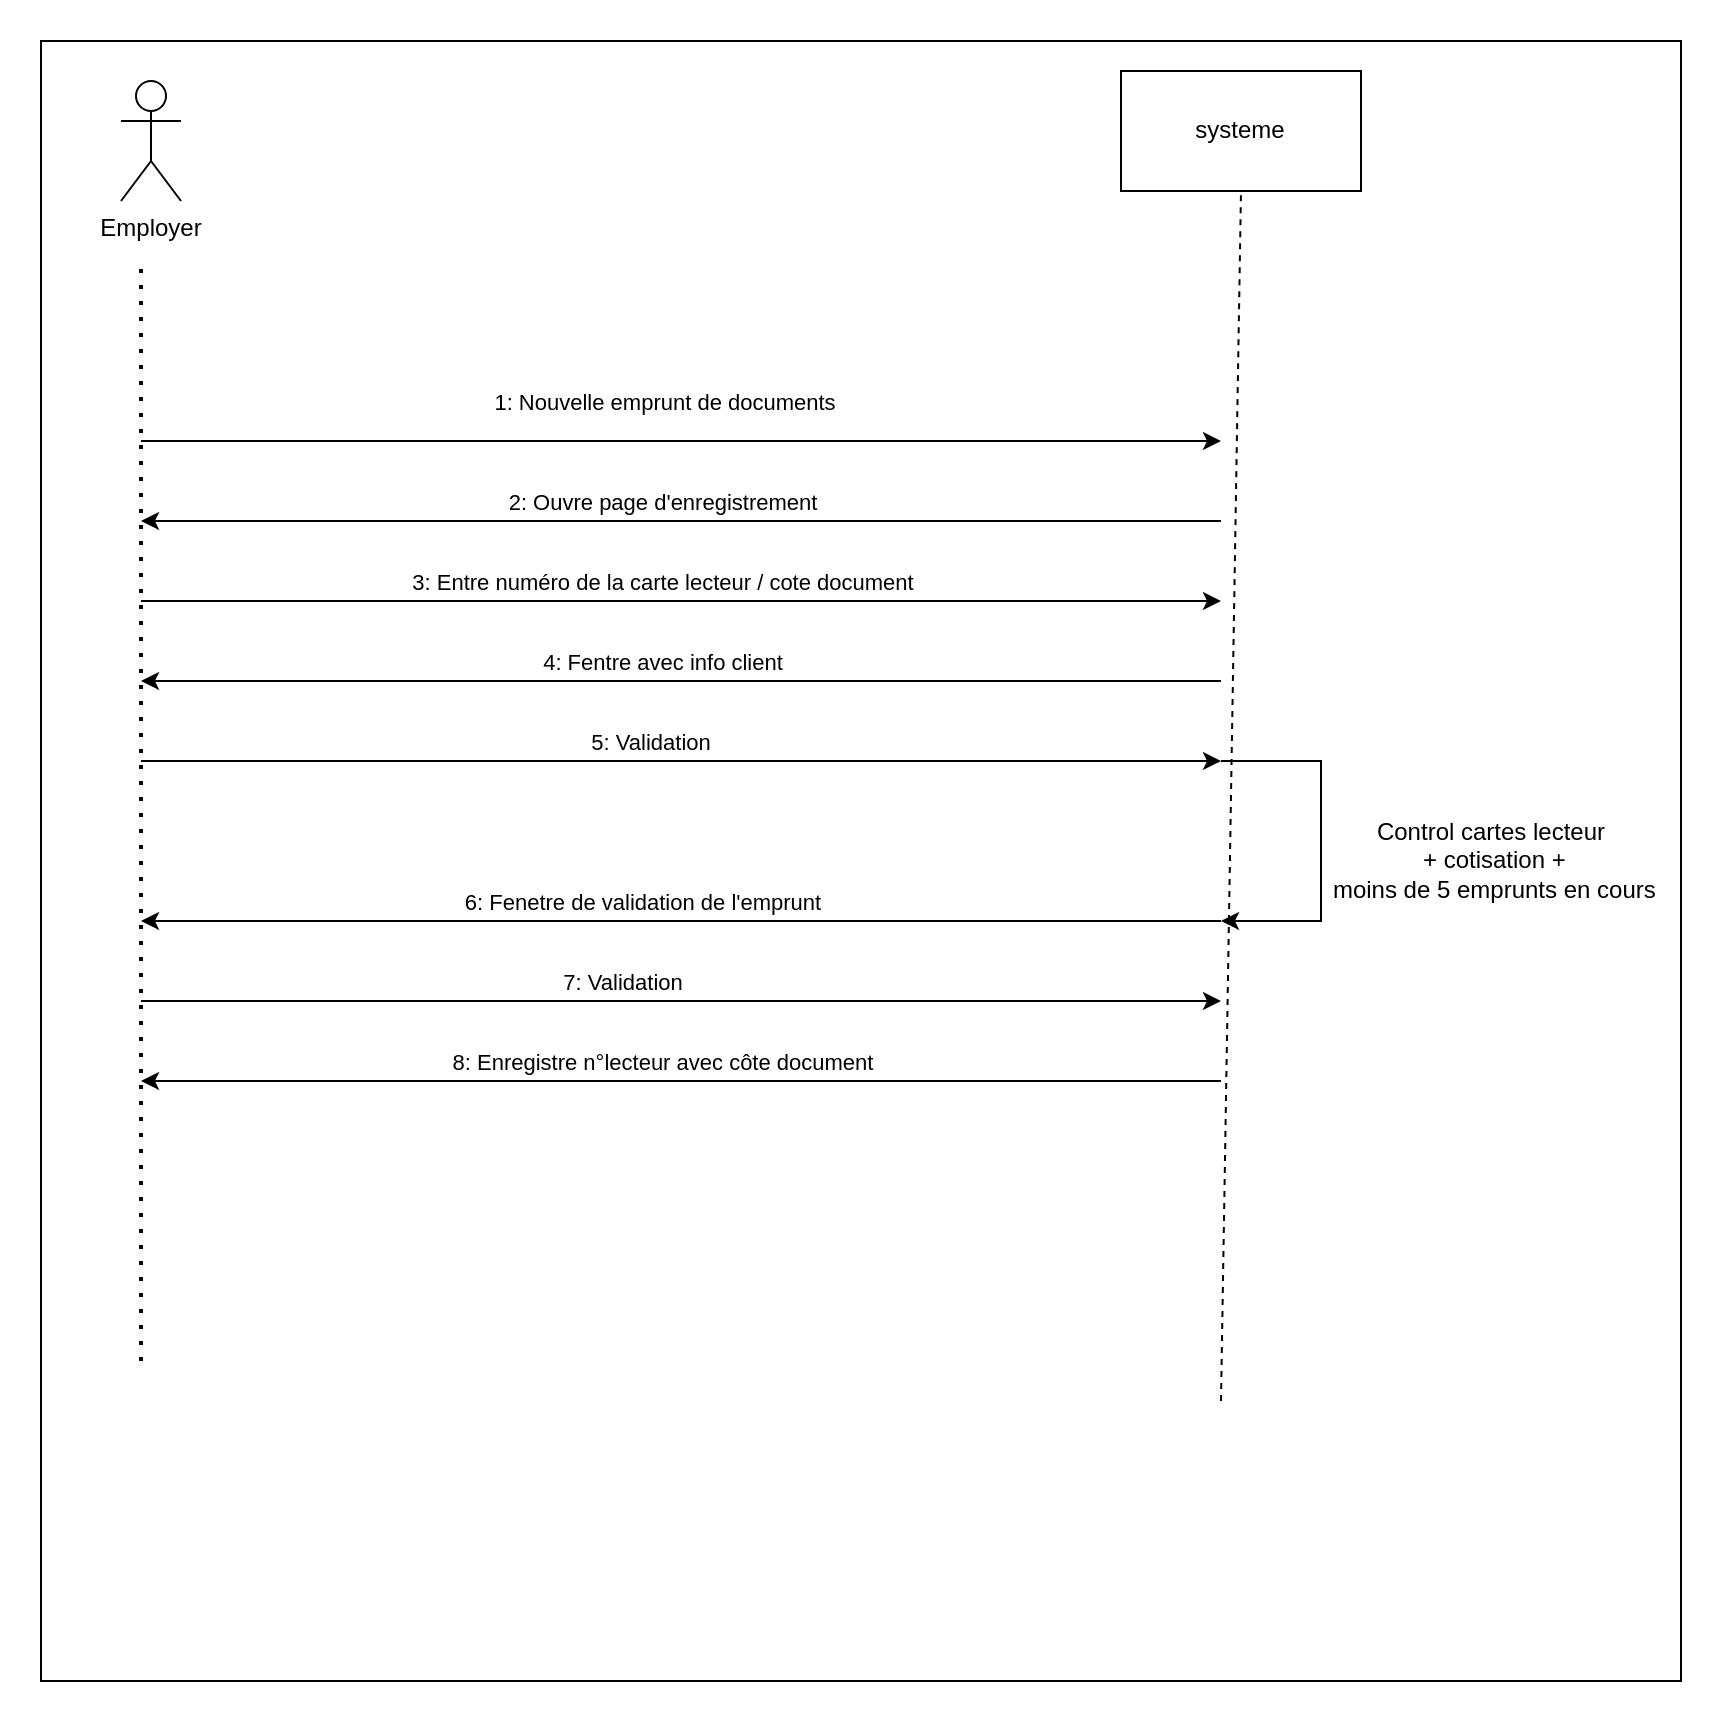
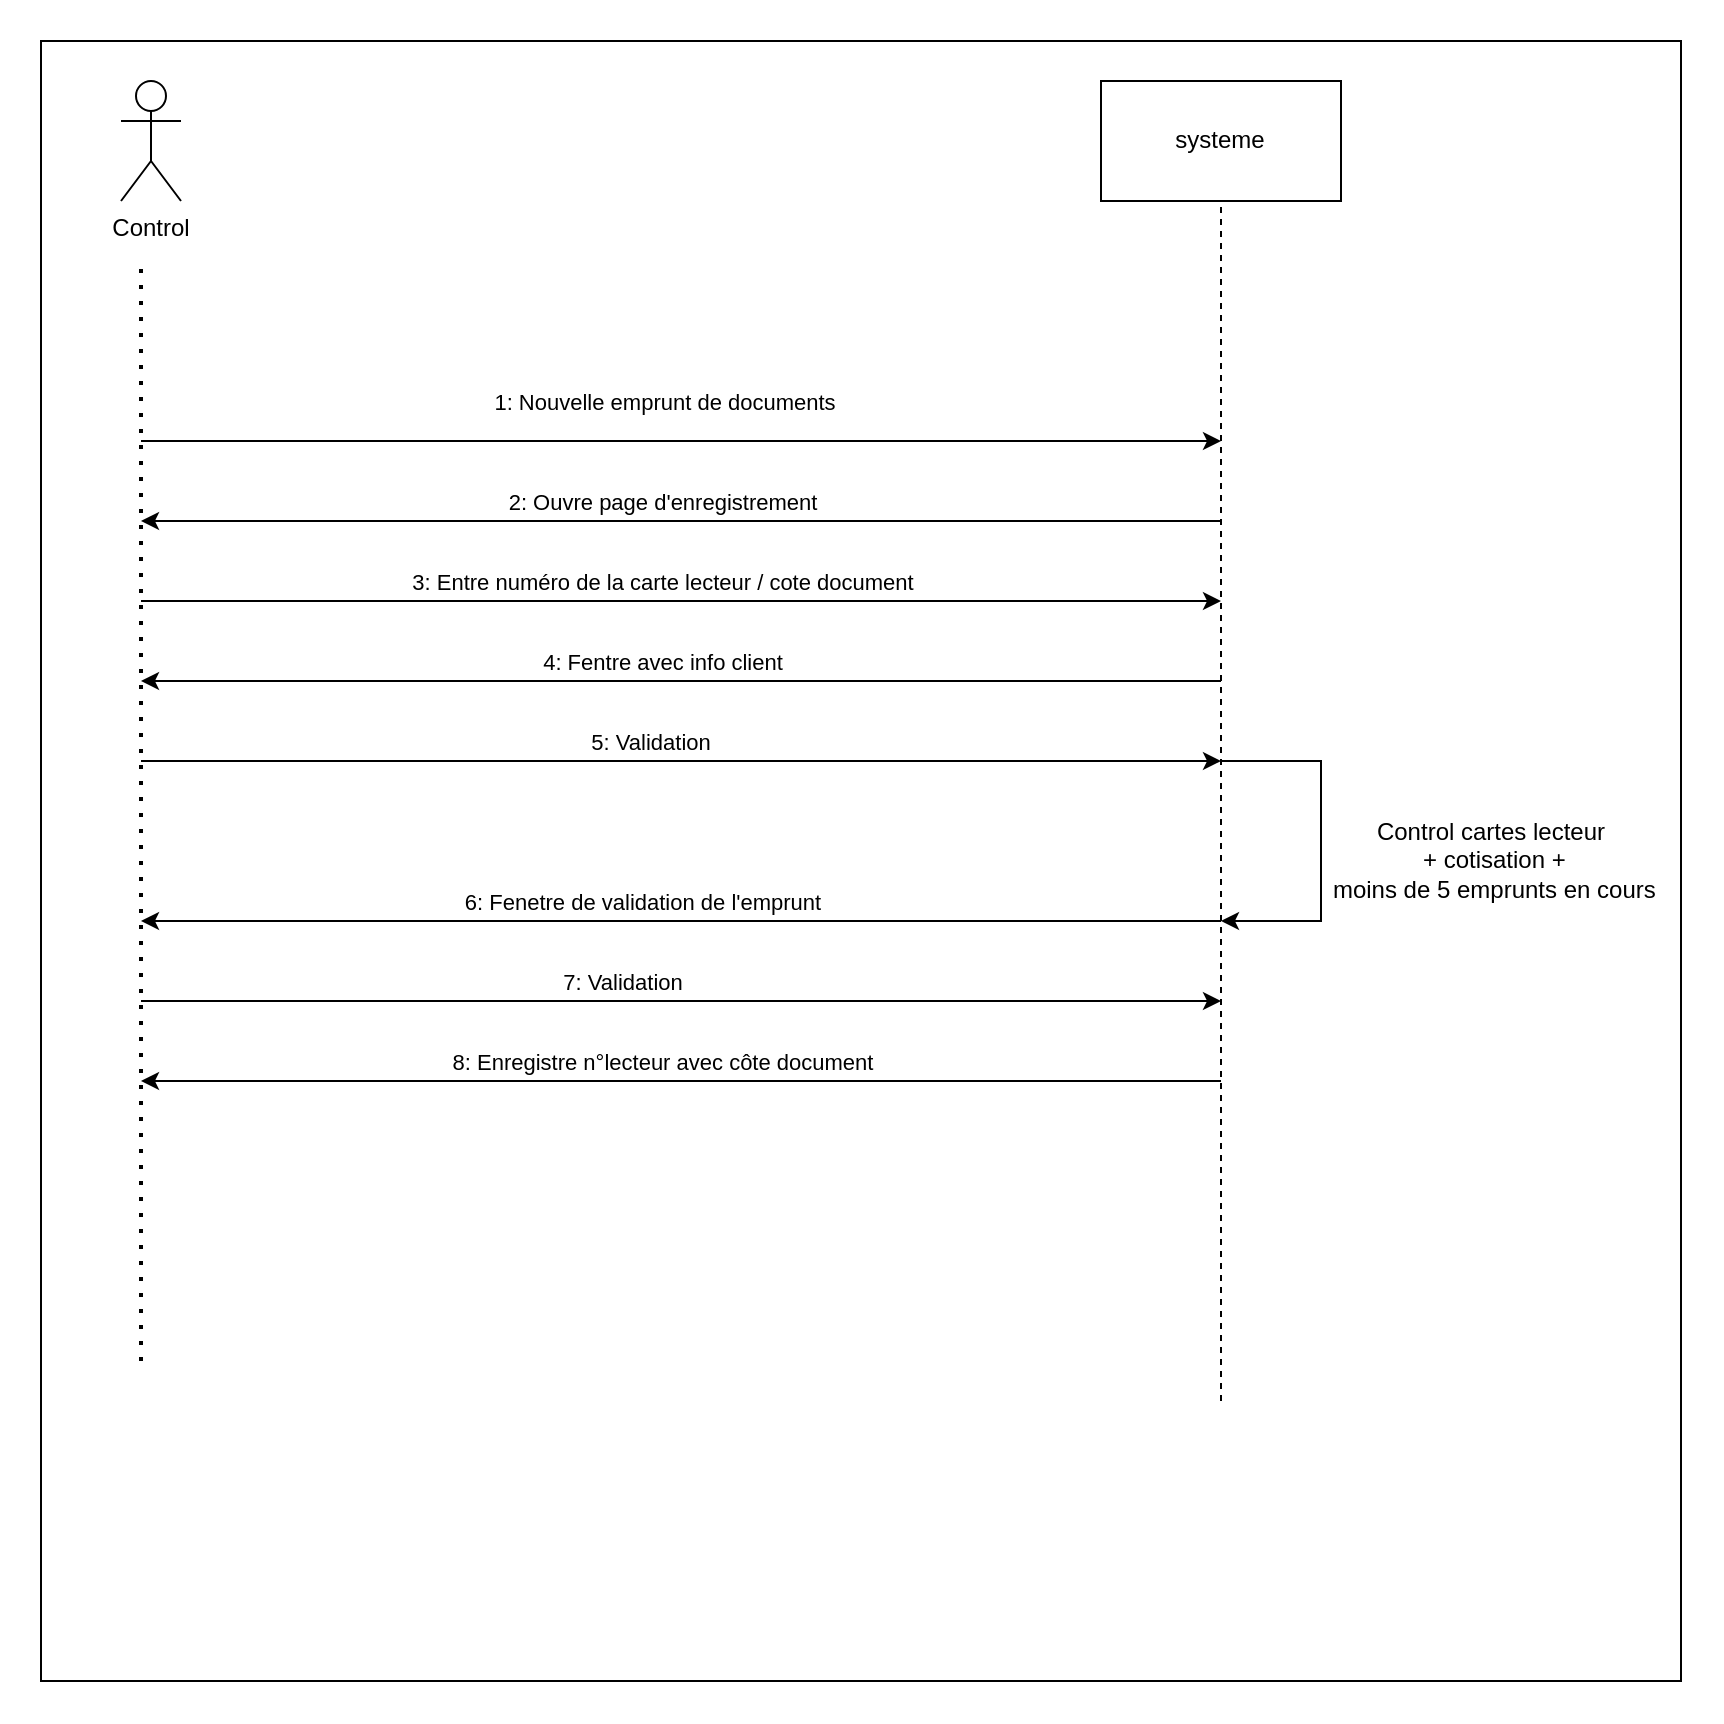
node "systeme": moved (1241, 131) -> (1221, 141)
node "Employer": label "Employer" -> "Control"
